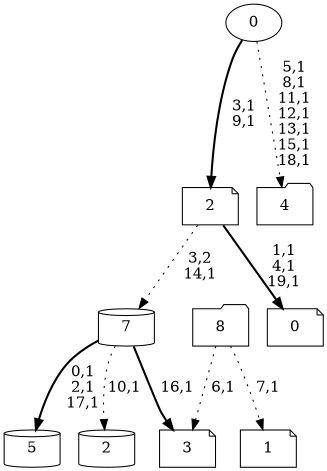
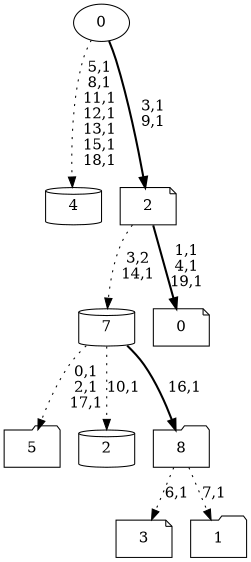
node "4": shape folder -> cylinder
edge "7" -> "5": style bold -> dotted
edge "7" -> "3": now "7" -> "8"
node "5": shape cylinder -> folder
node "1": shape note -> folder
